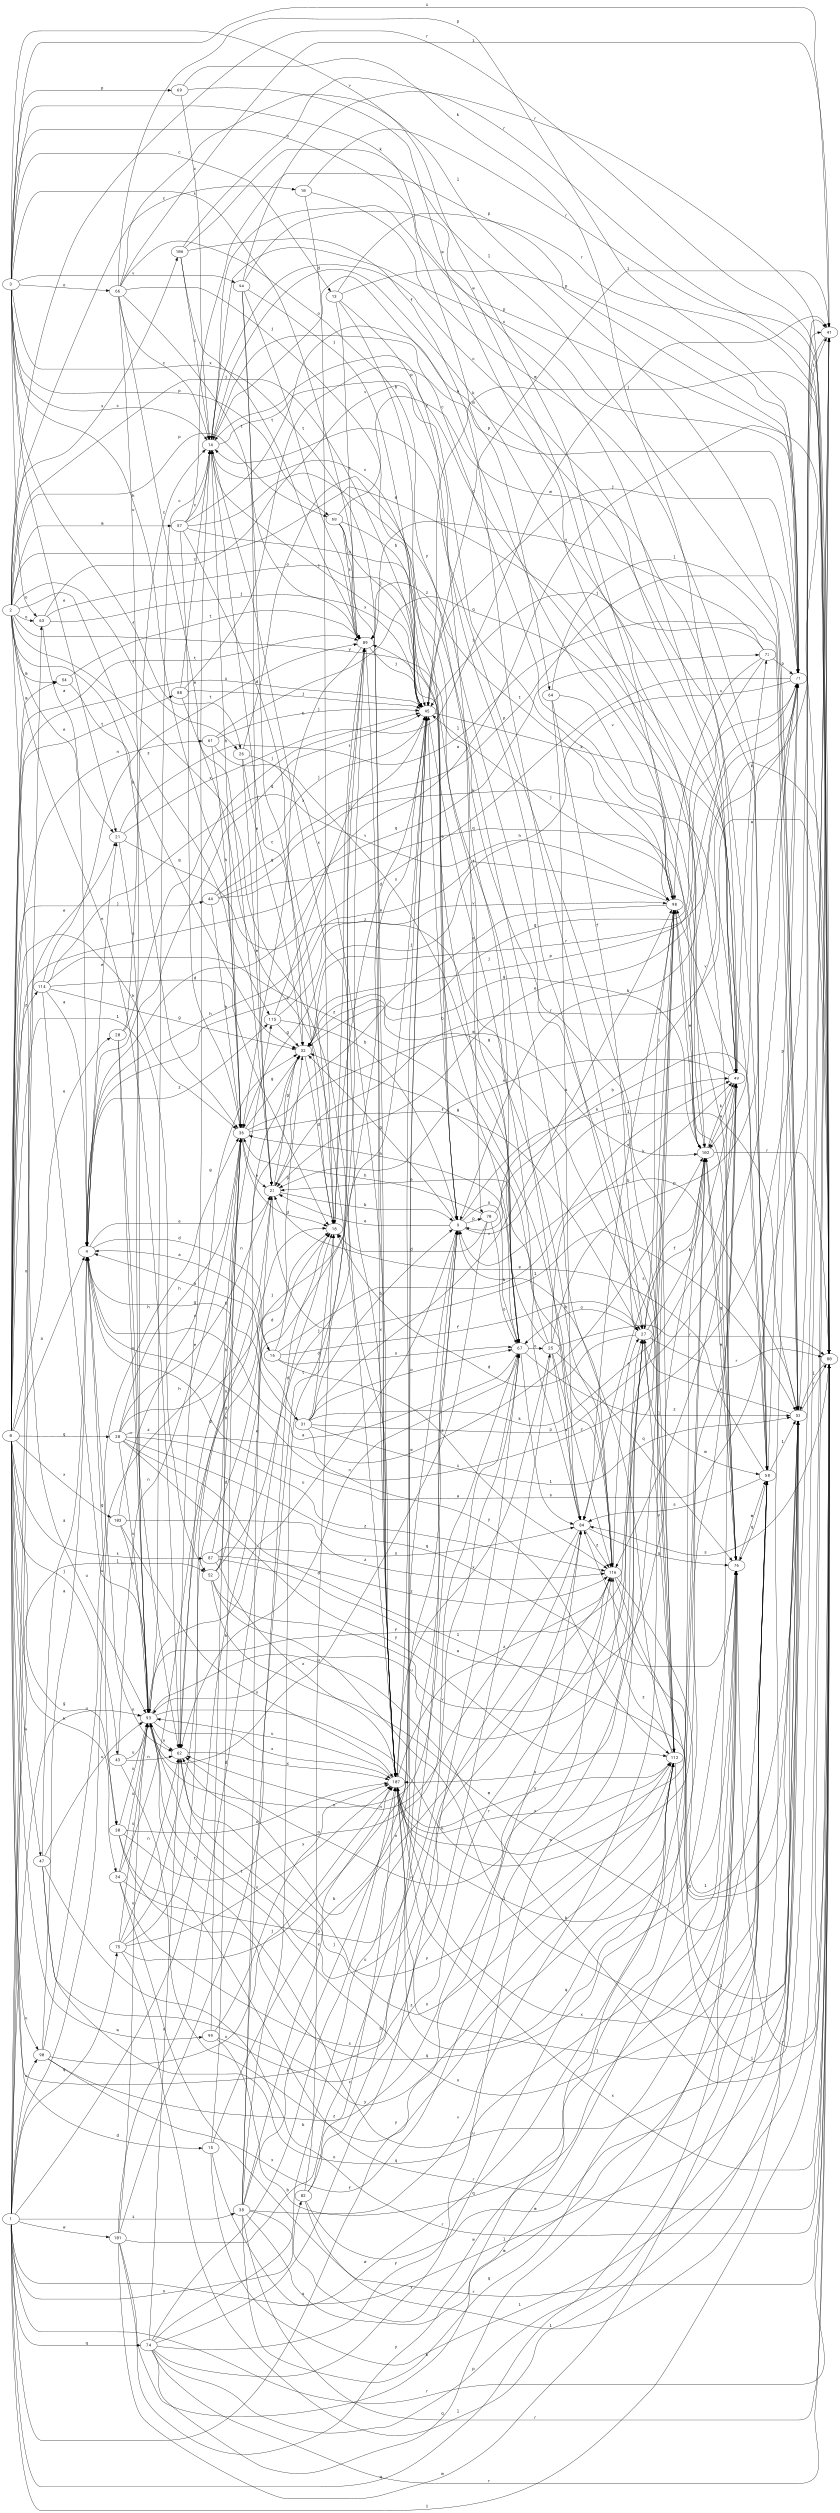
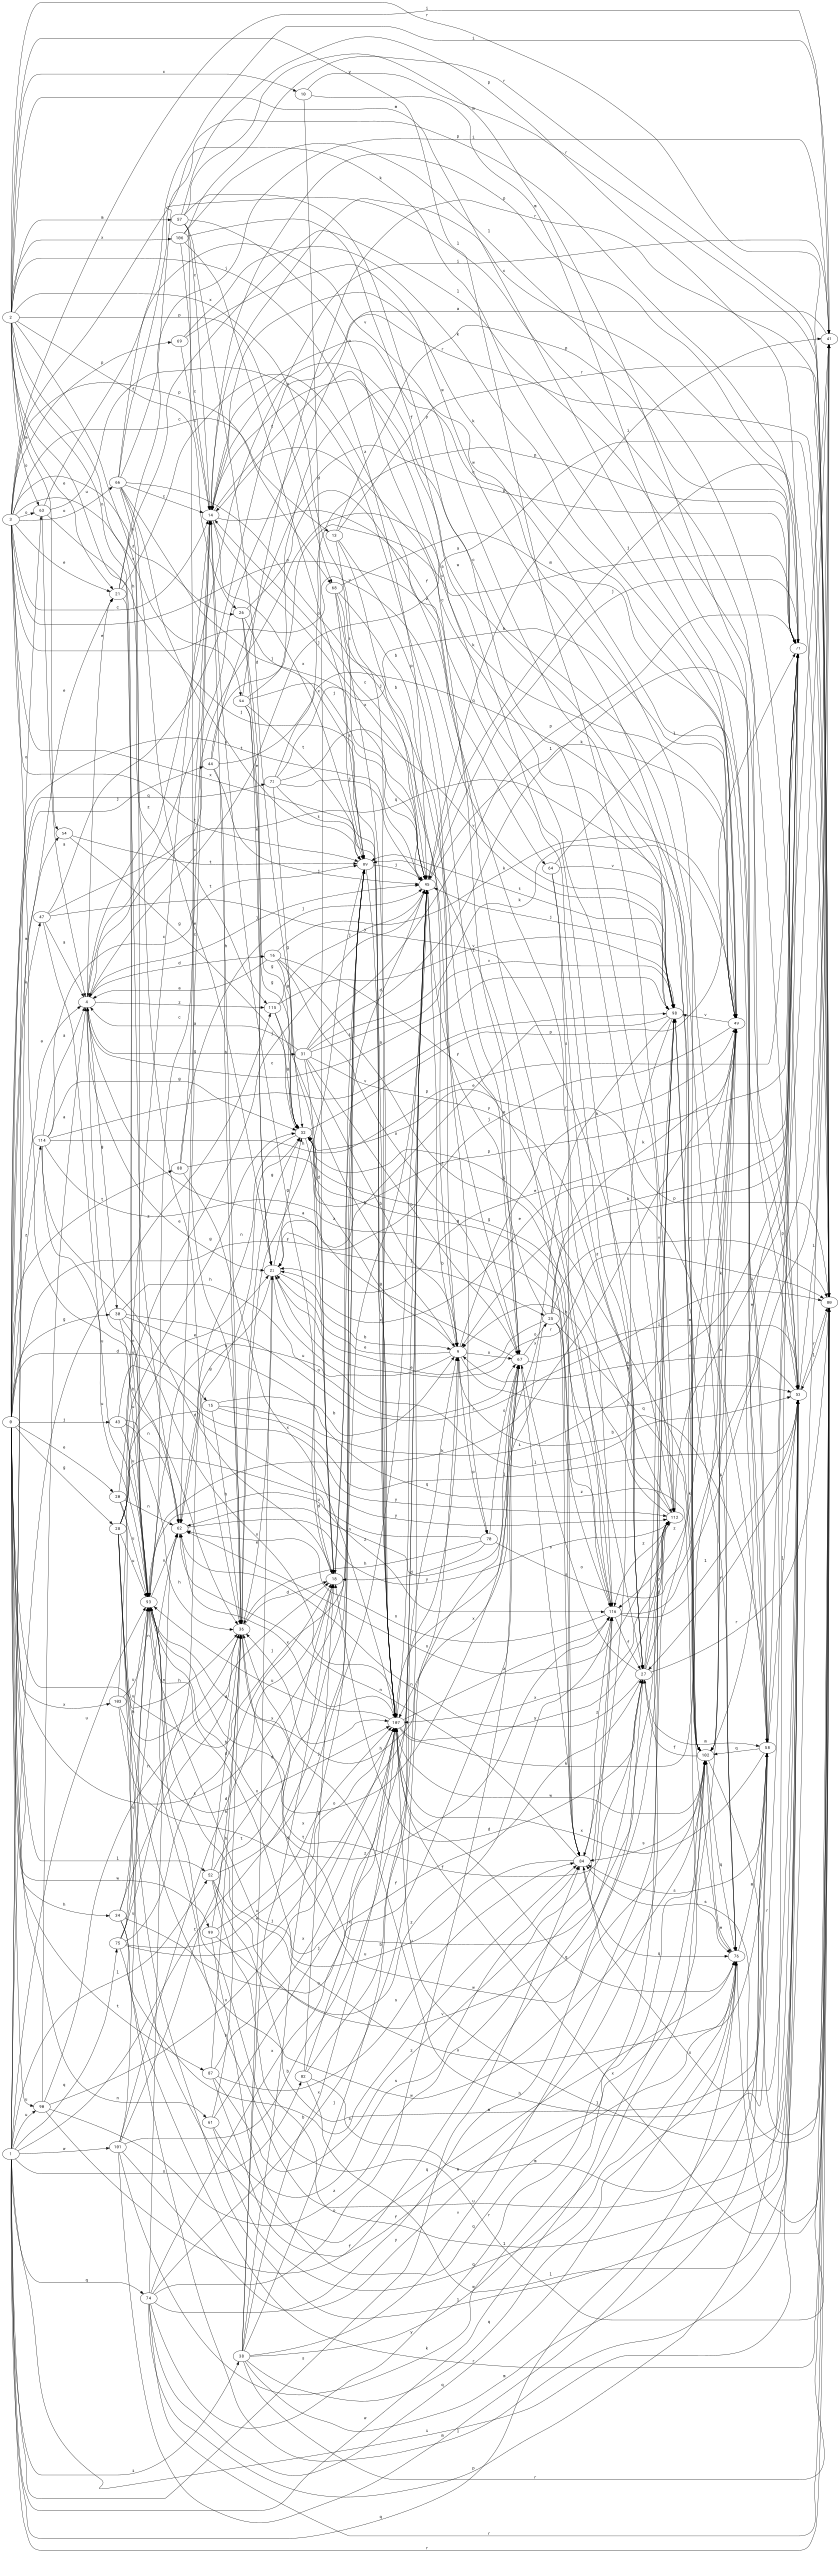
edge "49" -> "73": reversed
edge "114" -> "71": added, label "p"
edge "58" -> "76": now "58" -> "102"
